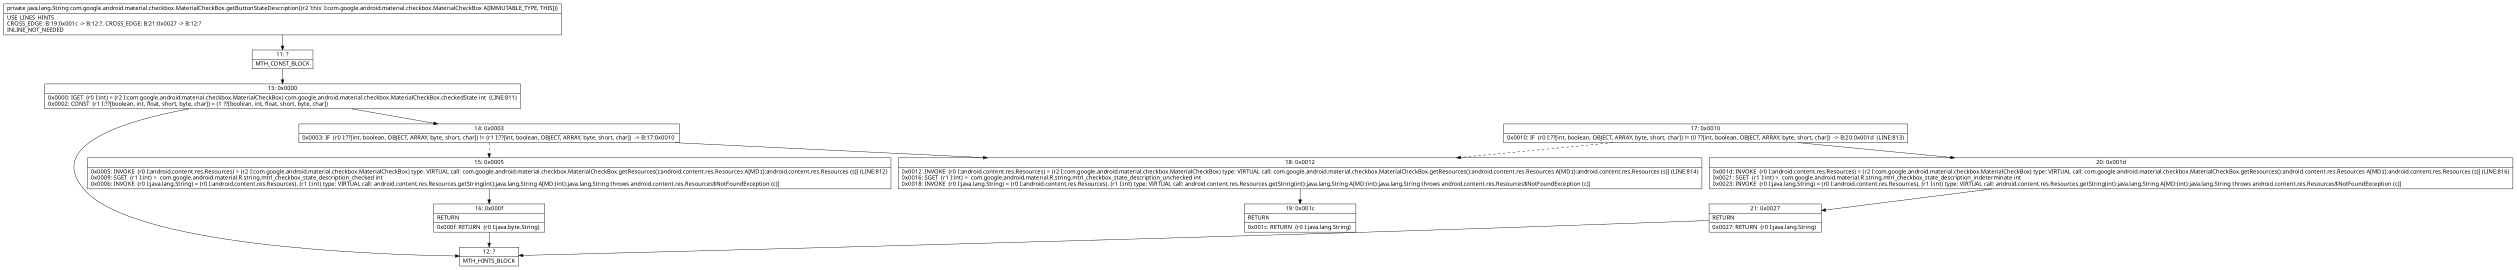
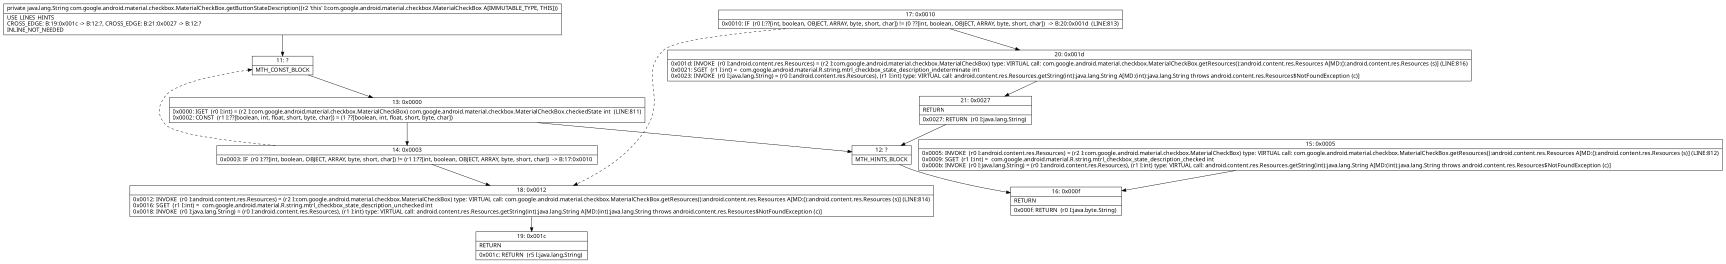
edge "14: 0x0003" -> "15: 0x0005": now "14: 0x0003" -> "11: ?"
node "19: 0x001c": text "0x001c: RETURN  (r0 I:java.lang.String)" -> "0x001c: RETURN  (r5 I:java.lang.String)"
edge "16: 0x000f" -> "12: ?": reversed
